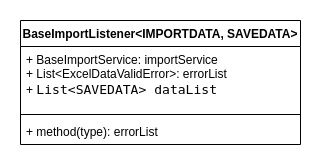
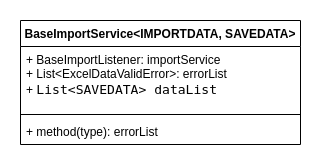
node "BaseImportListener<IMPORTDATA, SAVEDATA>": label "BaseImportListener<IMPORTDATA, SAVEDATA>" -> "BaseImportService<IMPORTDATA, SAVEDATA>"
node "+ BaseImportService: importService + List<ExcelDataValidError>: errorList + List<SAVEDATA> dataList": label "+ BaseImportService: importService + List<ExcelDataValidError>: errorList + List<SAVEDATA> dataList" -> "+ BaseImportListener: importService + List<ExcelDataValidError>: errorList + List<SAVEDATA> dataList"
